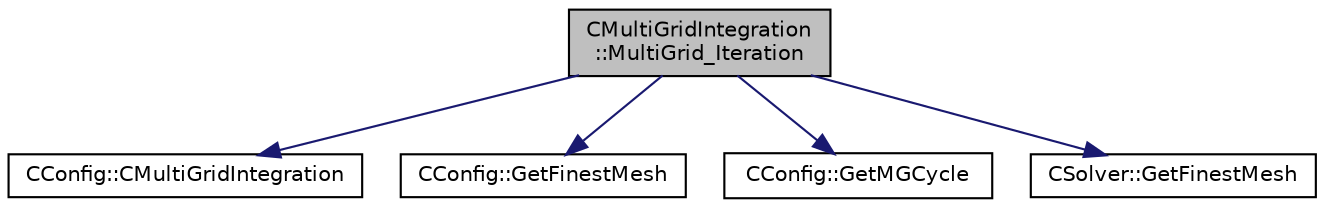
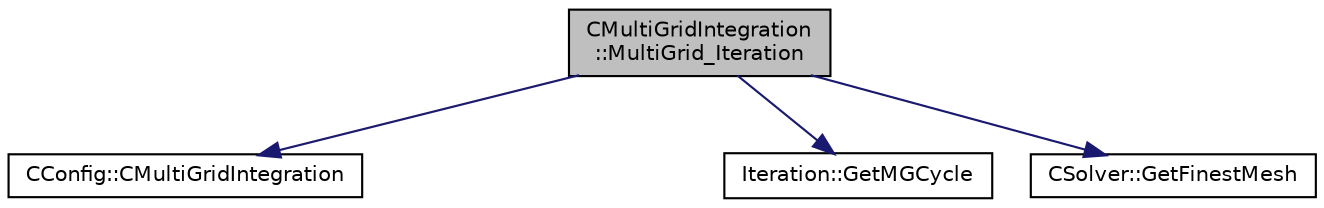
node "CConfig::GetFinestMesh": removed
node "CConfig::GetMGCycle": label "CConfig::GetMGCycle" -> "Iteration::GetMGCycle"
